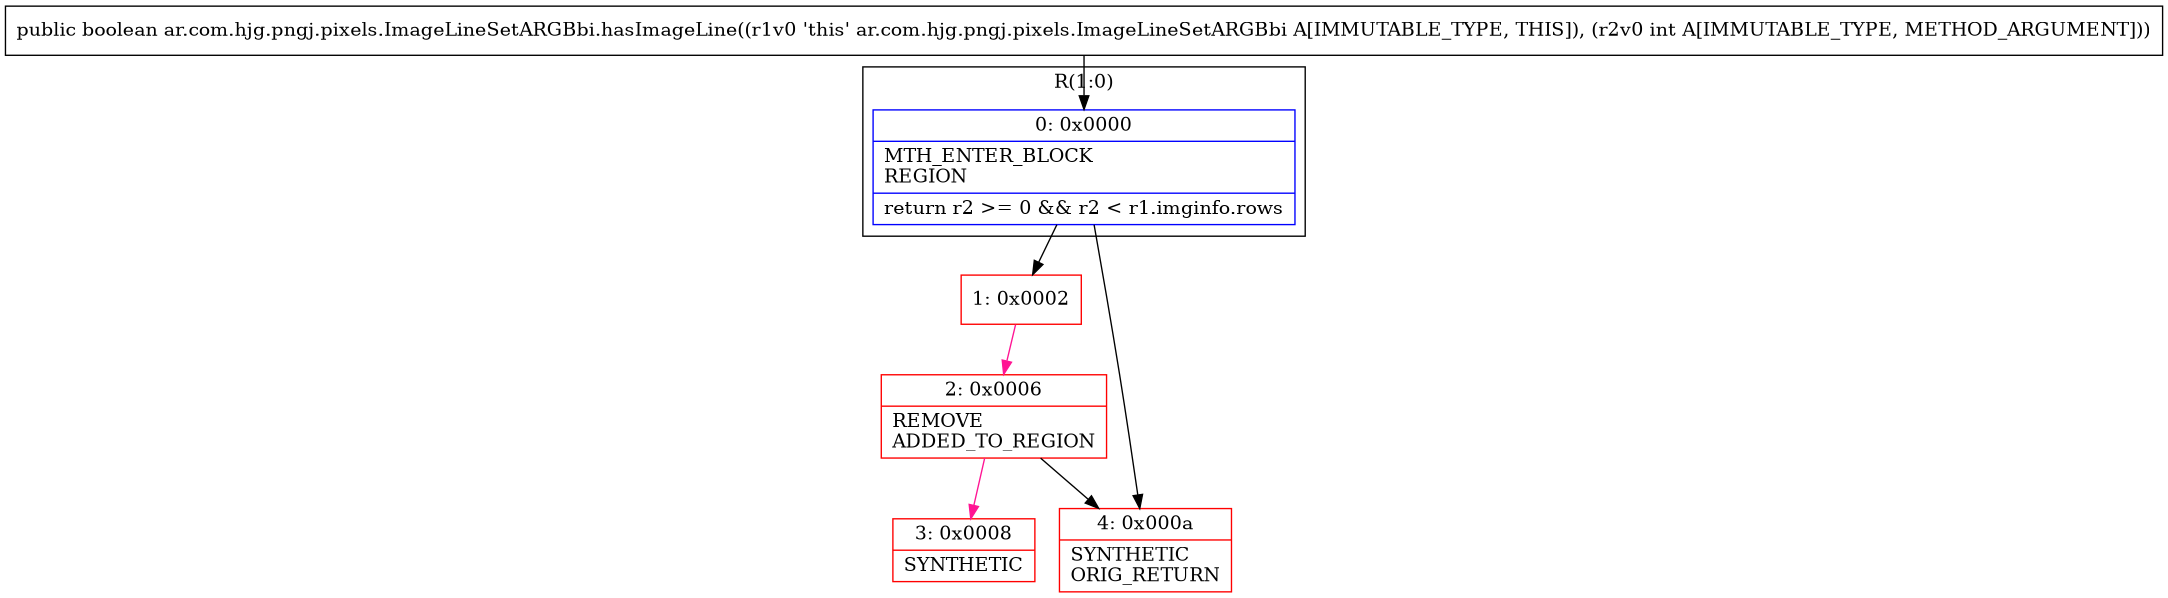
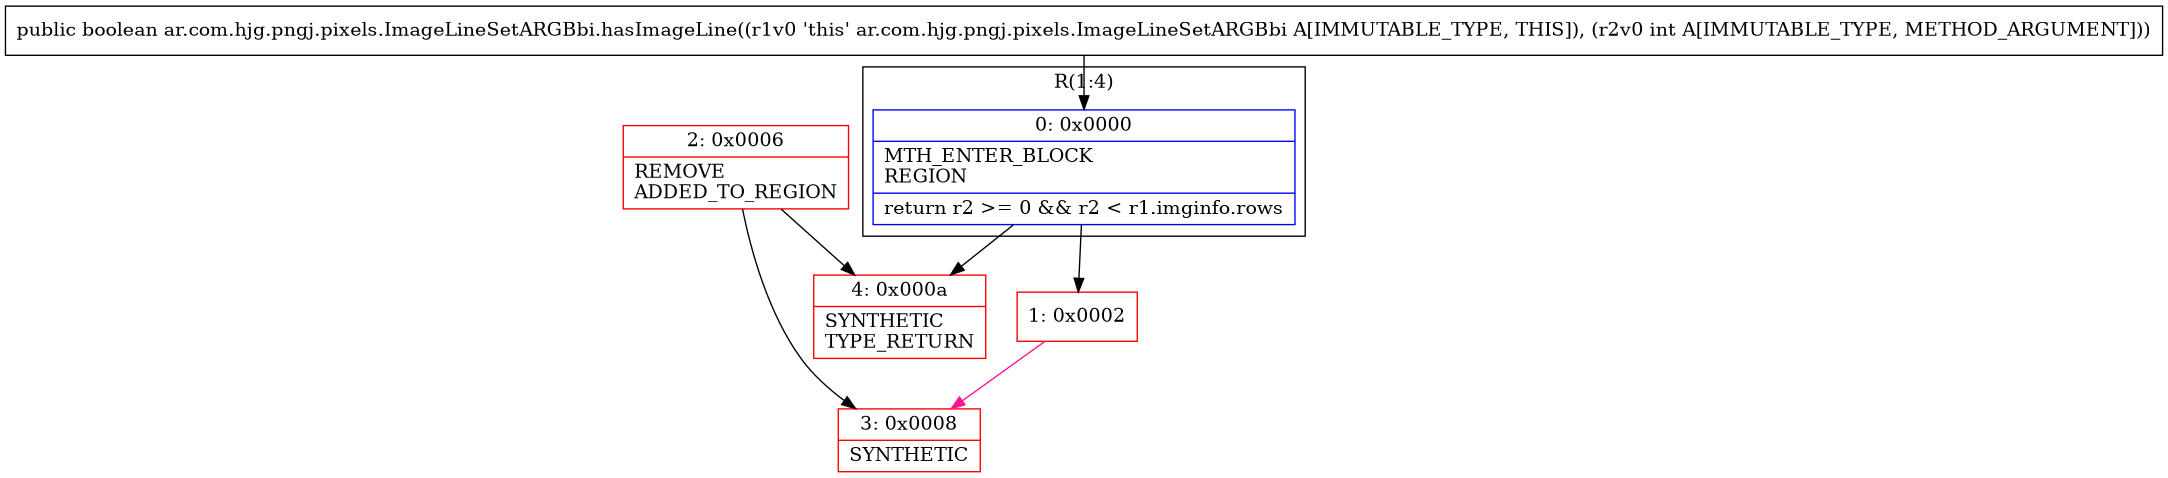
cluster "R(1:0)": label "R(1:0)" -> "R(1:4)"
edge "1: 0x0002" -> "2: 0x0006": now "1: 0x0002" -> "3: 0x0008"
edge "2: 0x0006" -> "3: 0x0008": color deeppink -> black
node "4: 0x000a": text "ORIG_RETURN" -> "TYPE_RETURN"
